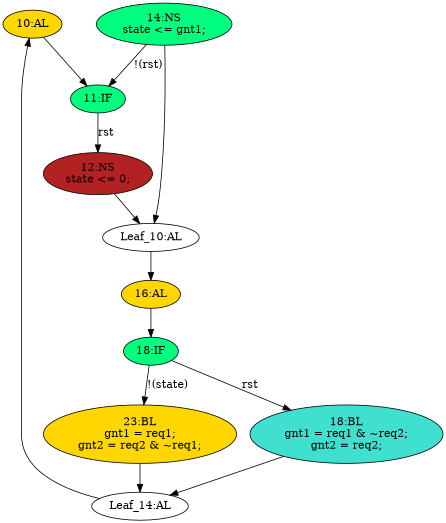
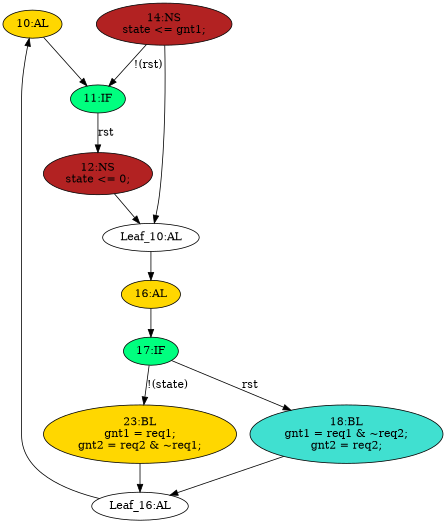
node "14:NS state <= gnt1;": fillcolor springgreen -> firebrick
node "18:IF": label "18:IF" -> "17:IF"
node "Leaf_14:AL": label "Leaf_14:AL" -> "Leaf_16:AL"
